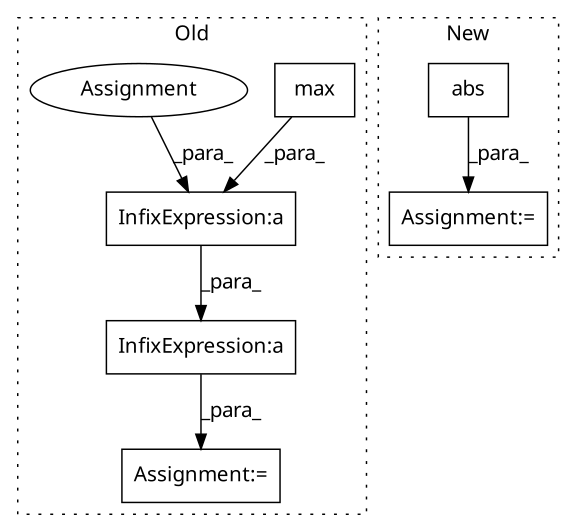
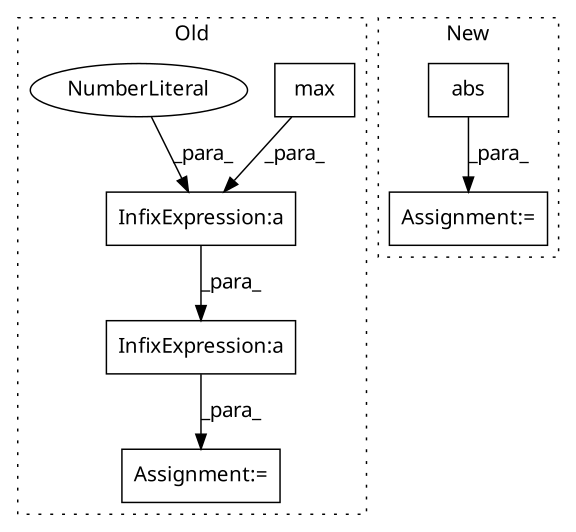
node "Assignment": label "Assignment" -> "NumberLiteral"
